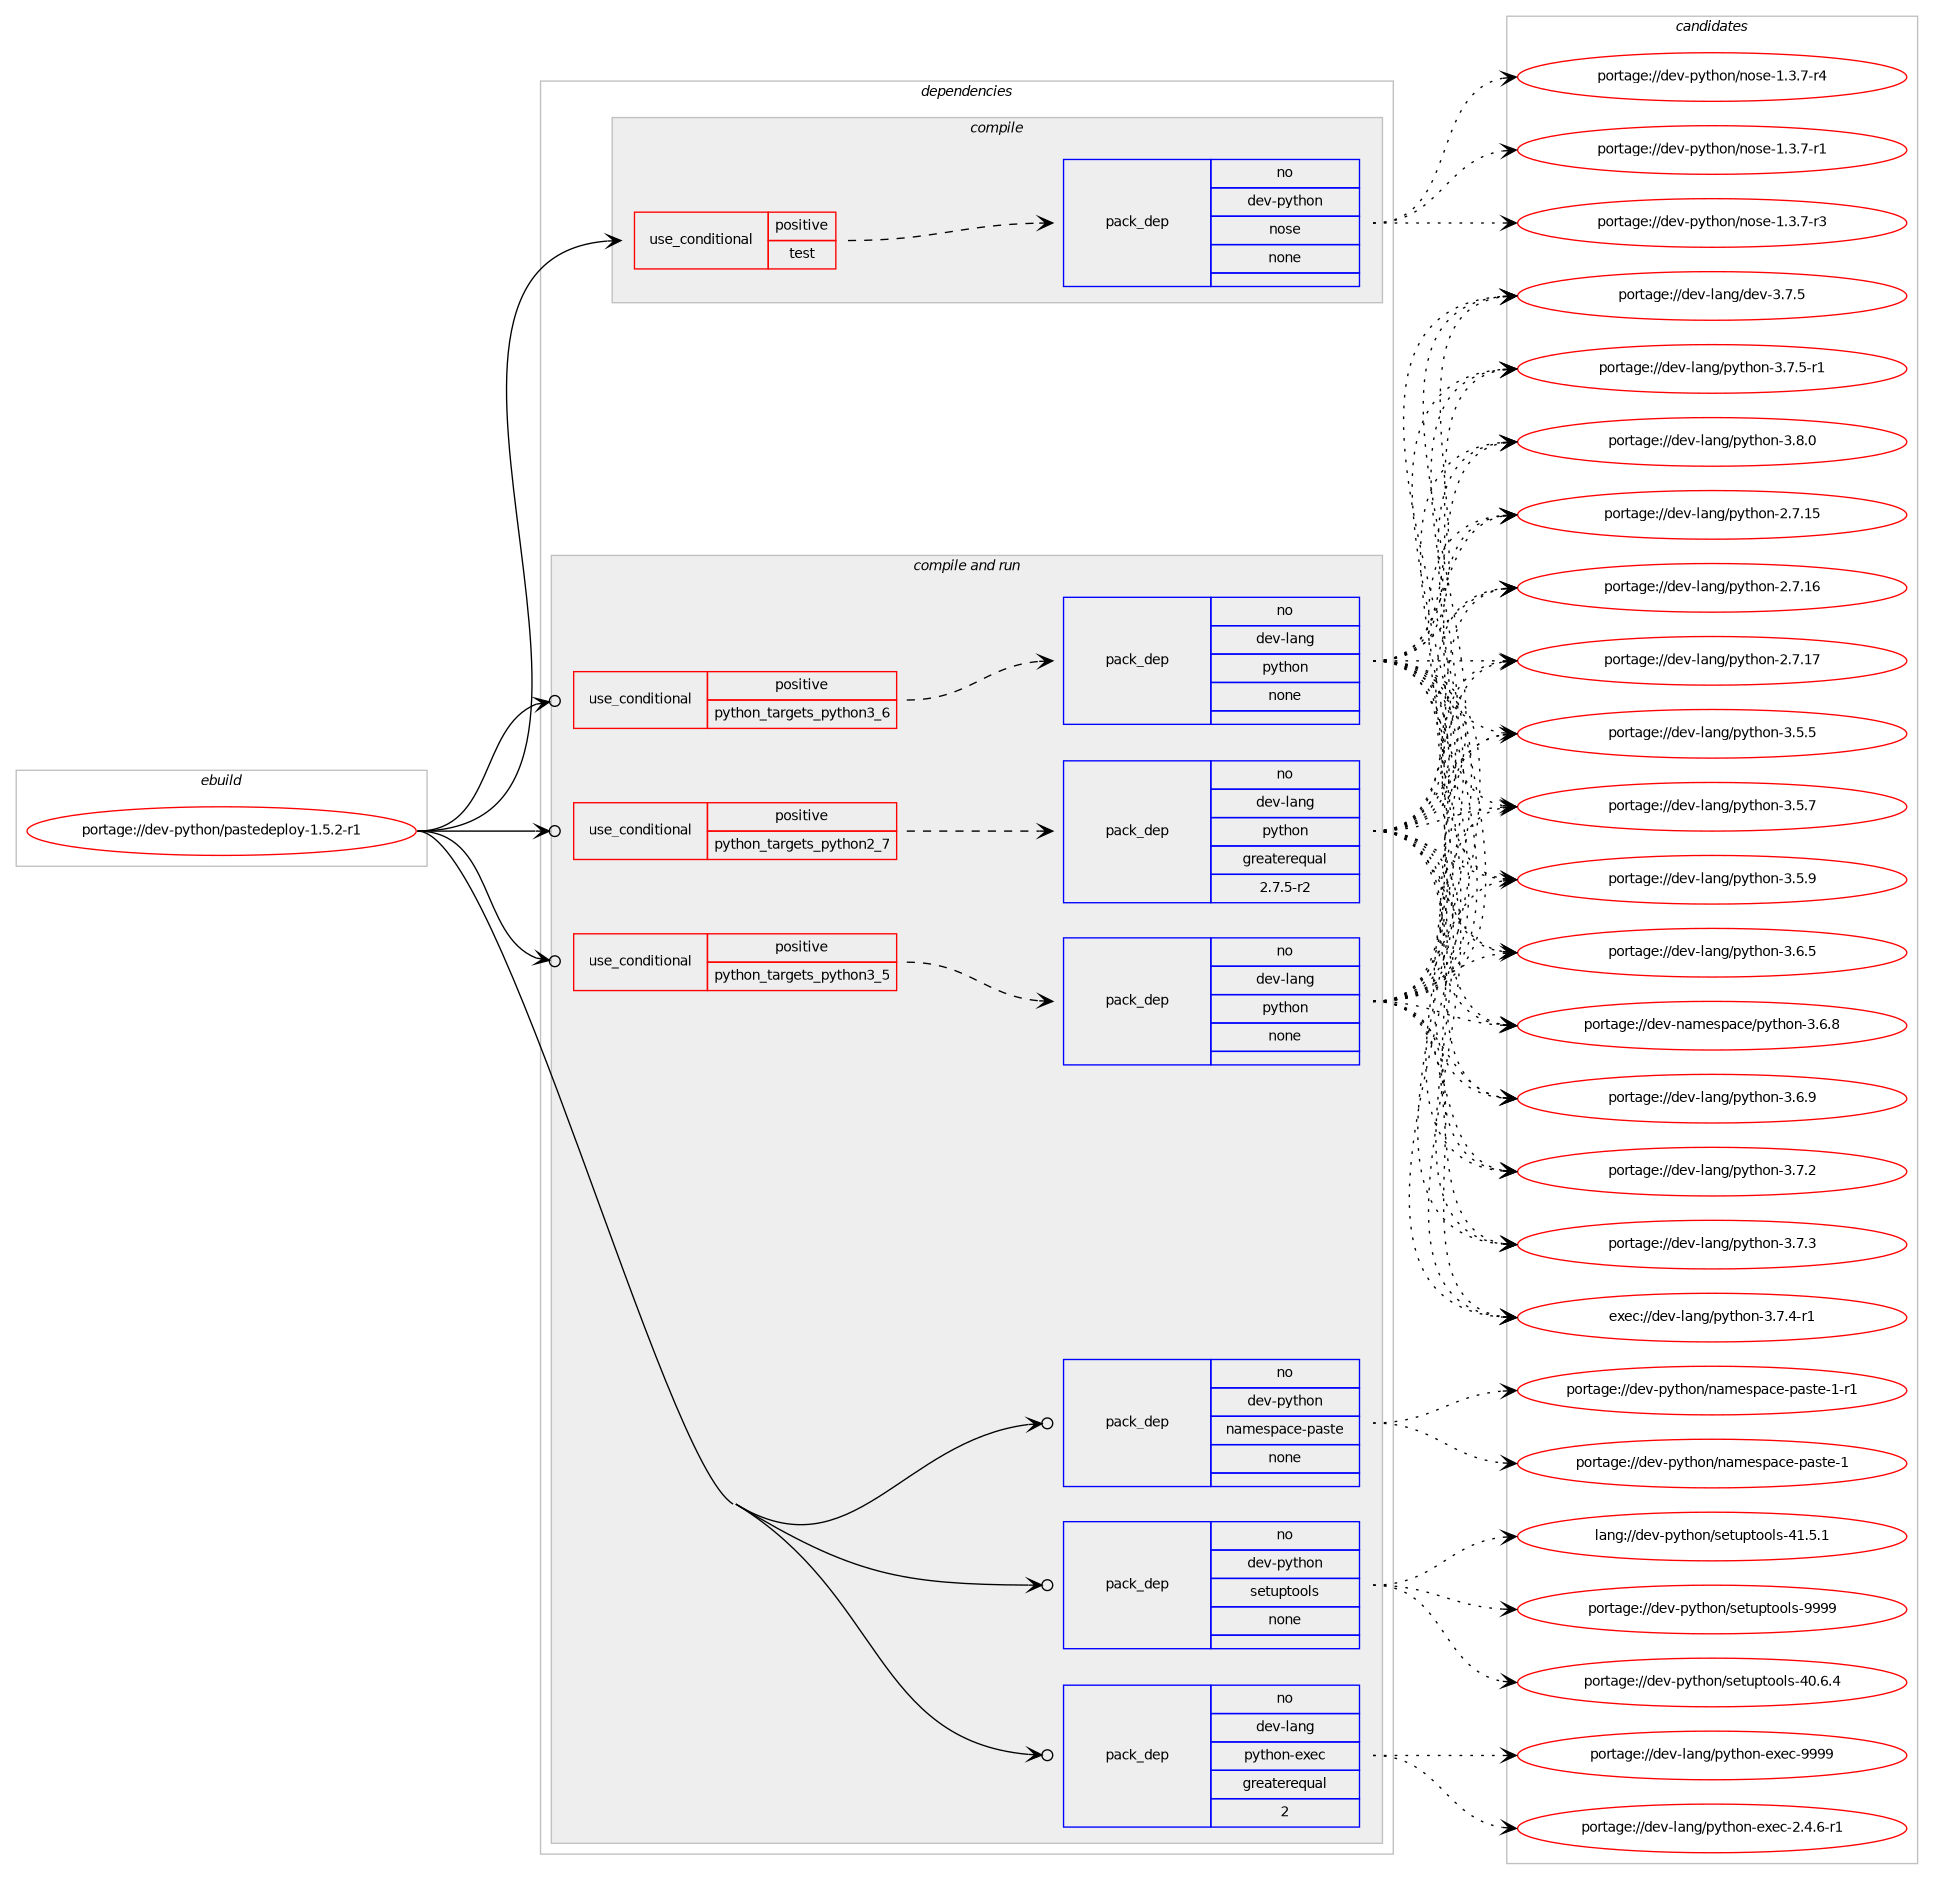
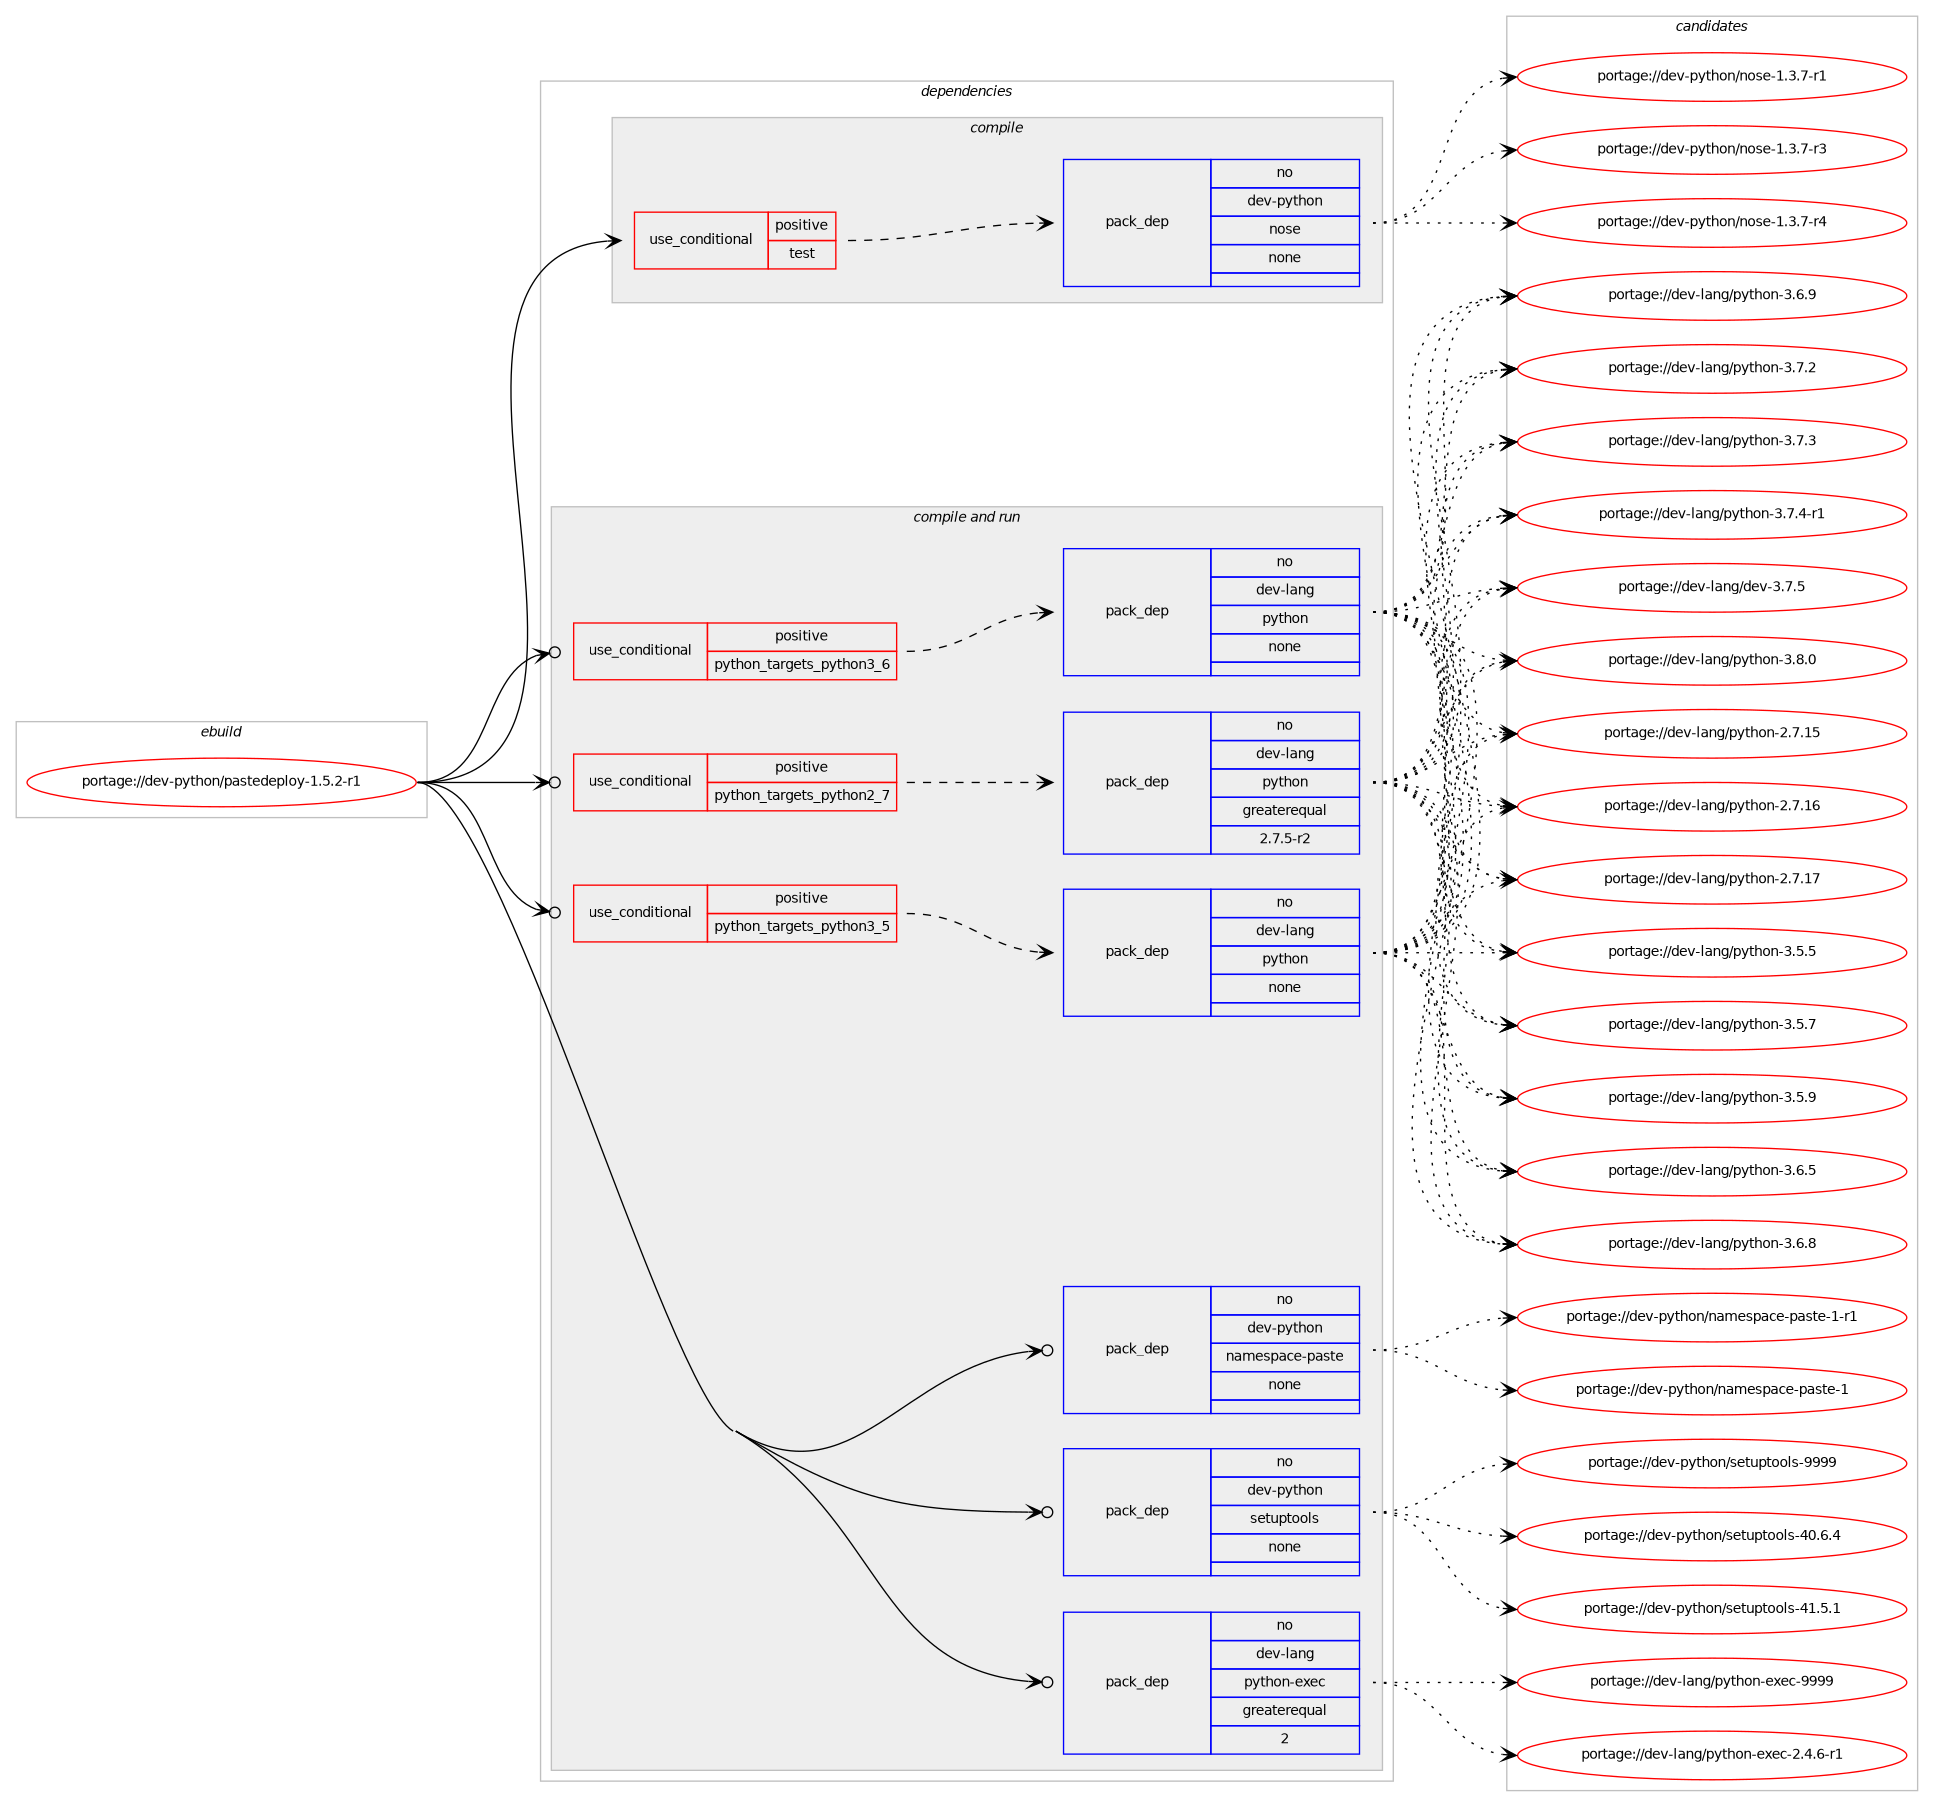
node "portage://dev-lang/python-3.7.5-r1": removed
node "portage://dev-namespace/python-3.6.8": label "portage://dev-namespace/python-3.6.8" -> "portage://dev-lang/python-3.6.8"
node "exec://dev-lang/python-3.7.4-r1": label "exec://dev-lang/python-3.7.4-r1" -> "portage://dev-lang/python-3.7.4-r1"
node "lang://dev-python/setuptools-41.5.1": label "lang://dev-python/setuptools-41.5.1" -> "portage://dev-python/setuptools-41.5.1"
